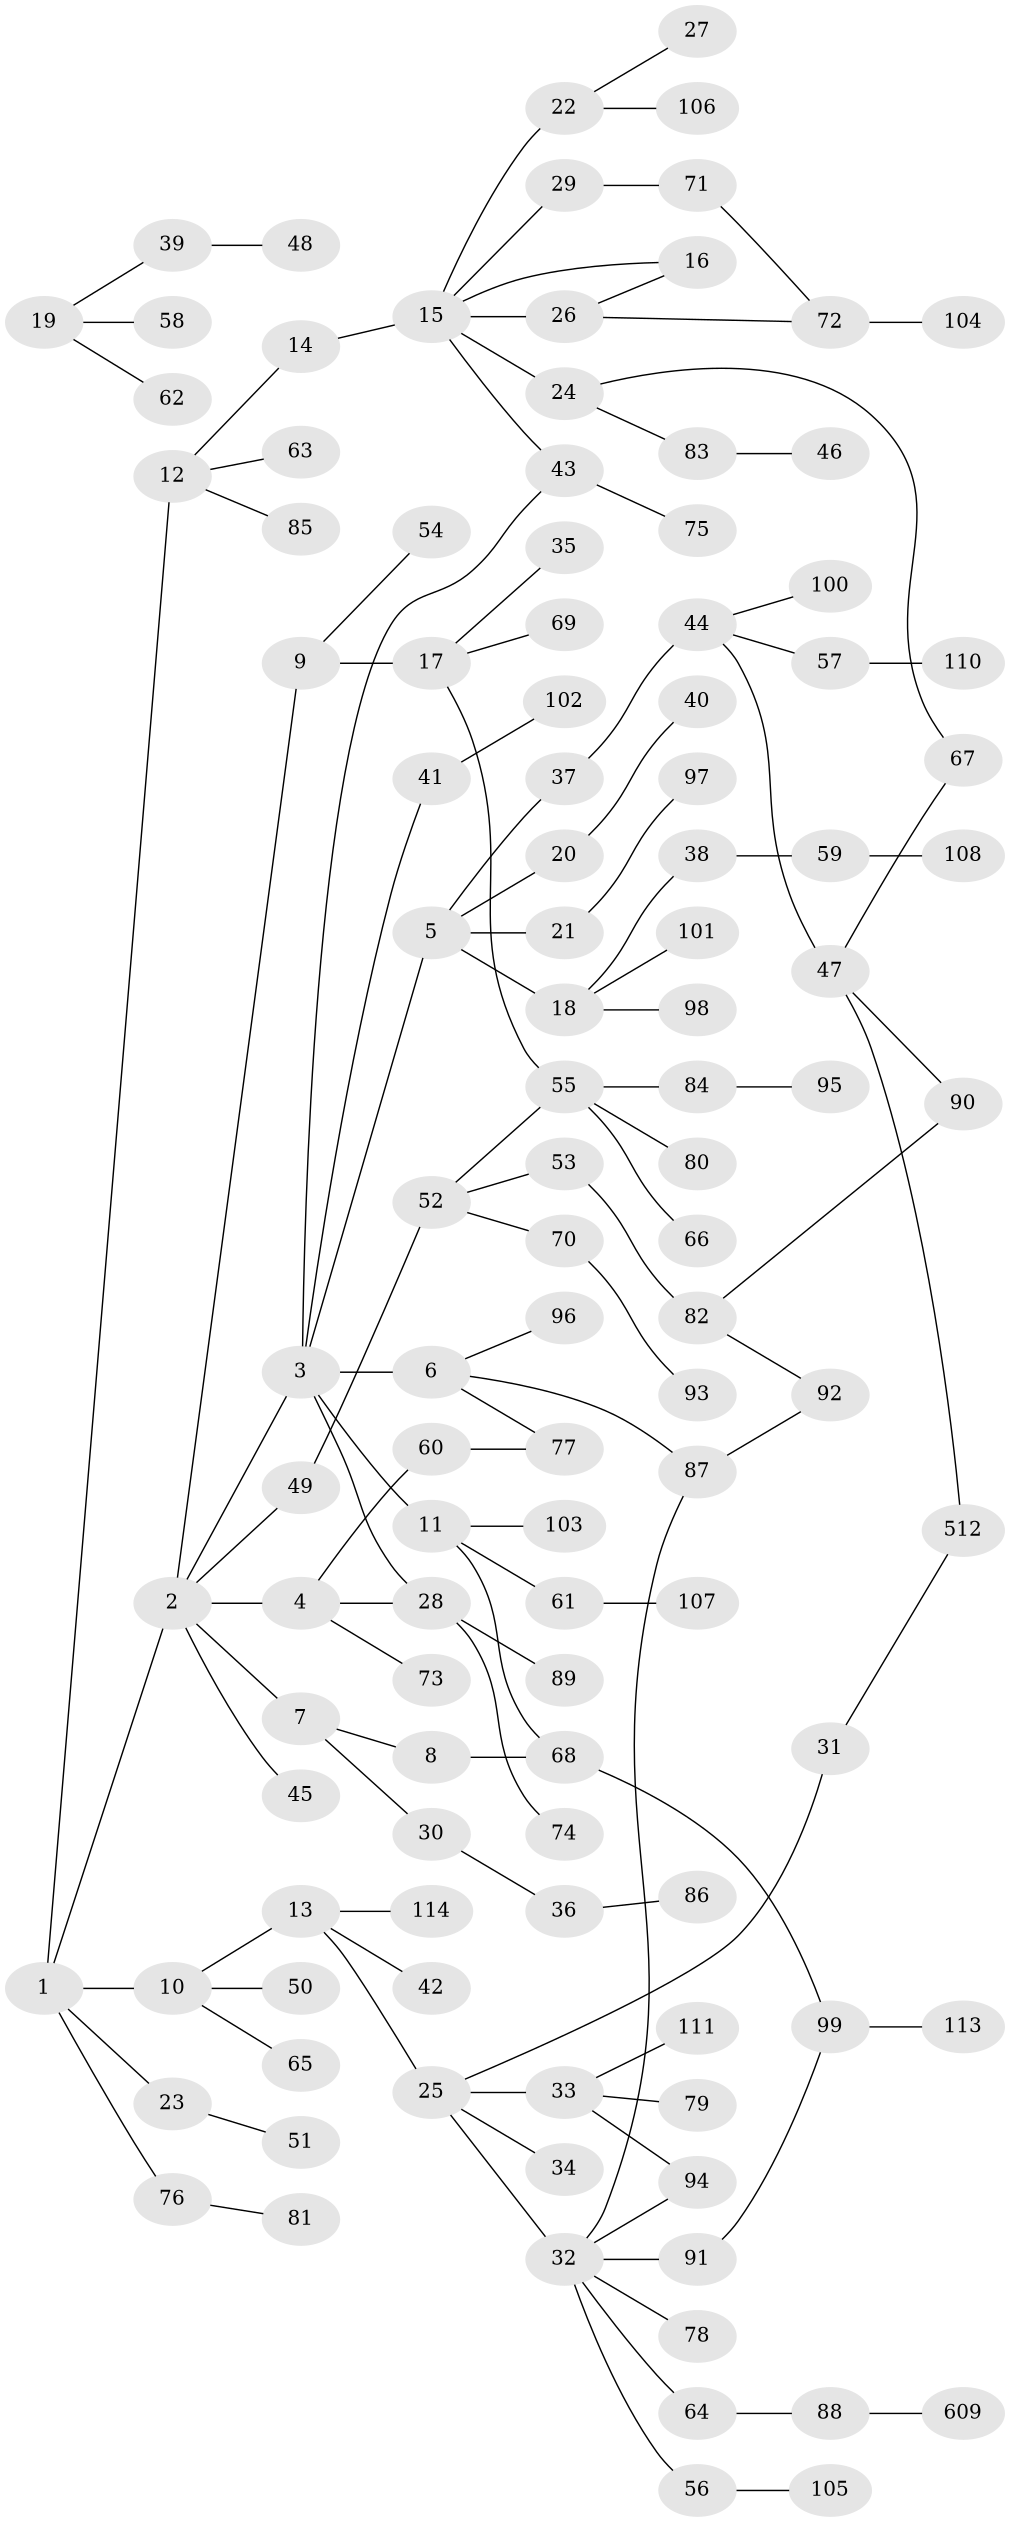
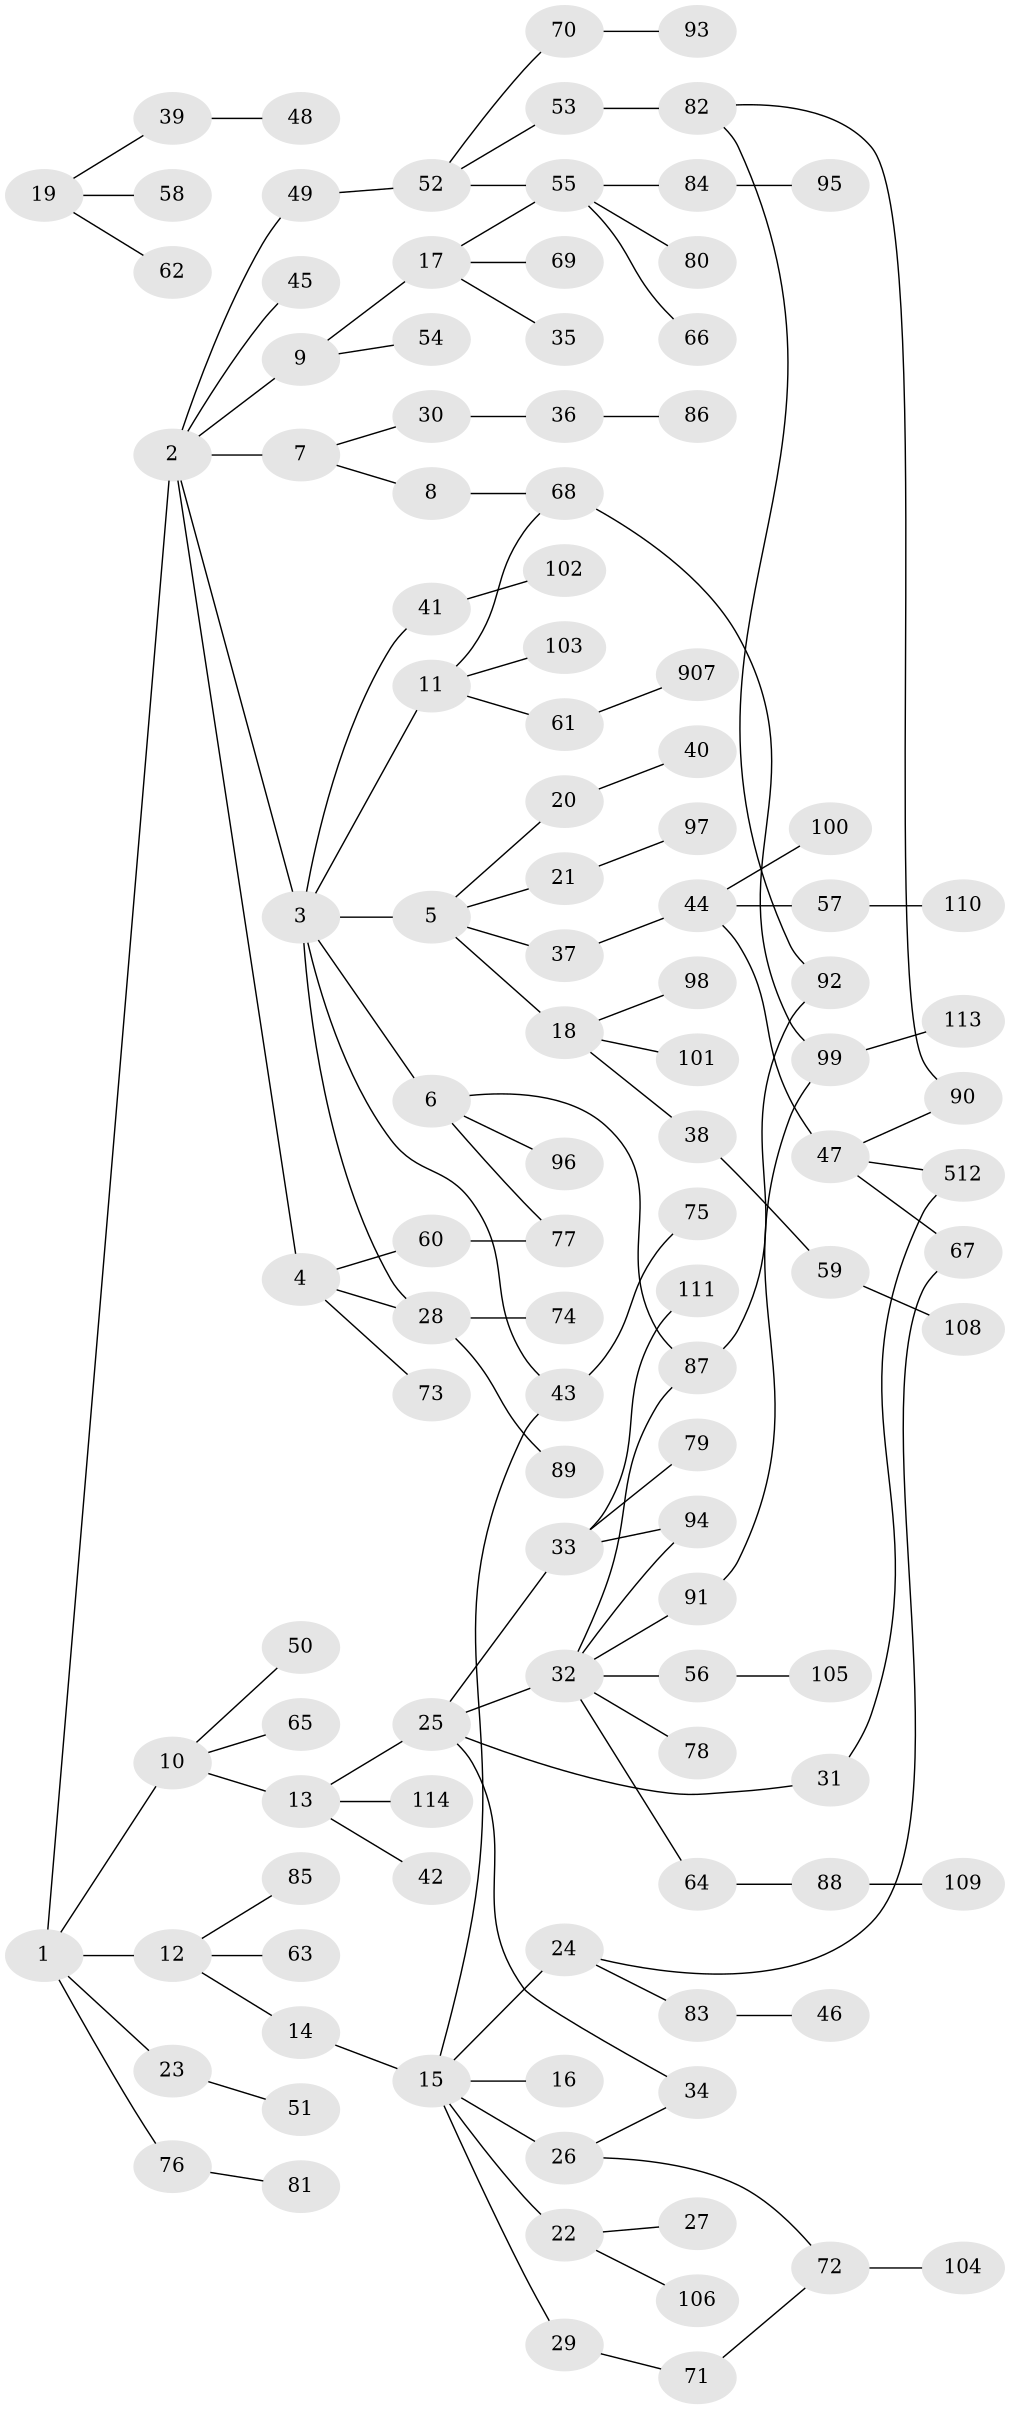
edge "16" -- "26": now "34" -- "26"
node "107": label "107" -> "907"
node "609": label "609" -> "109"
